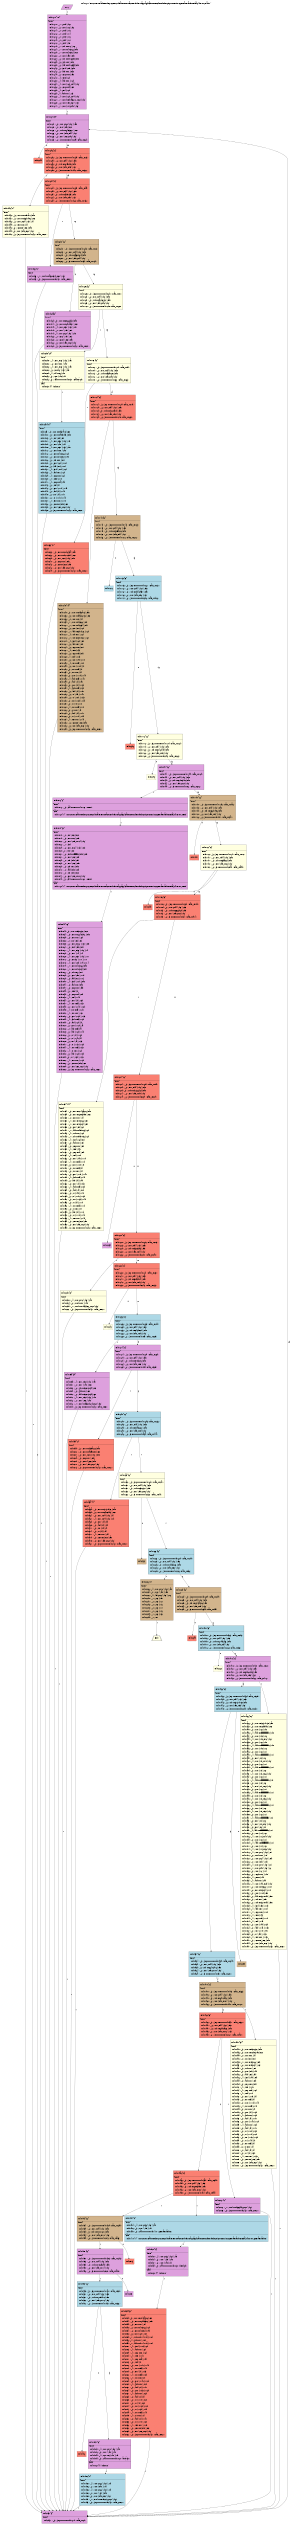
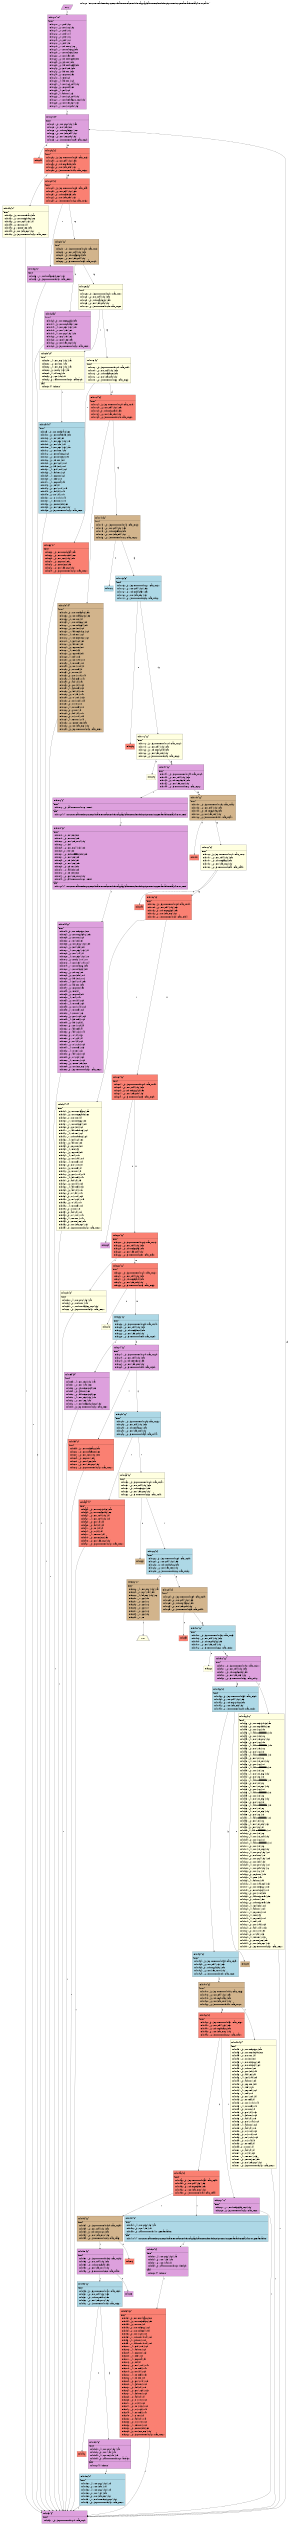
node "Exit": label "Exit" -> "Users"
